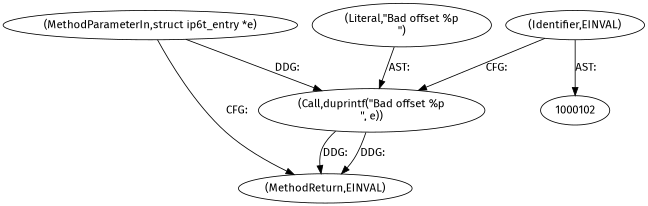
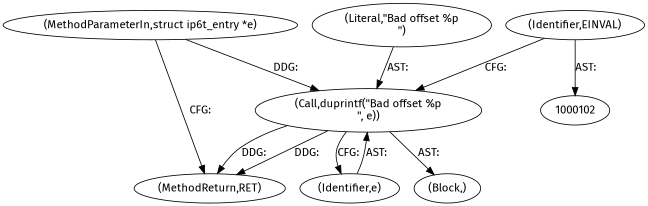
node "(MethodReturn,EINVAL)": label "(MethodReturn,EINVAL)" -> "(MethodReturn,RET)"
node "(Identifier,e)": added
node "(Block,)": added
